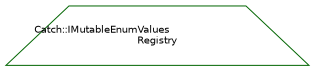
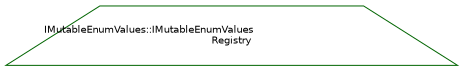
node "Catch::IMutableEnumValues Registry": label "Catch::IMutableEnumValues Registry" -> "IMutableEnumValues::IMutableEnumValues Registry"
